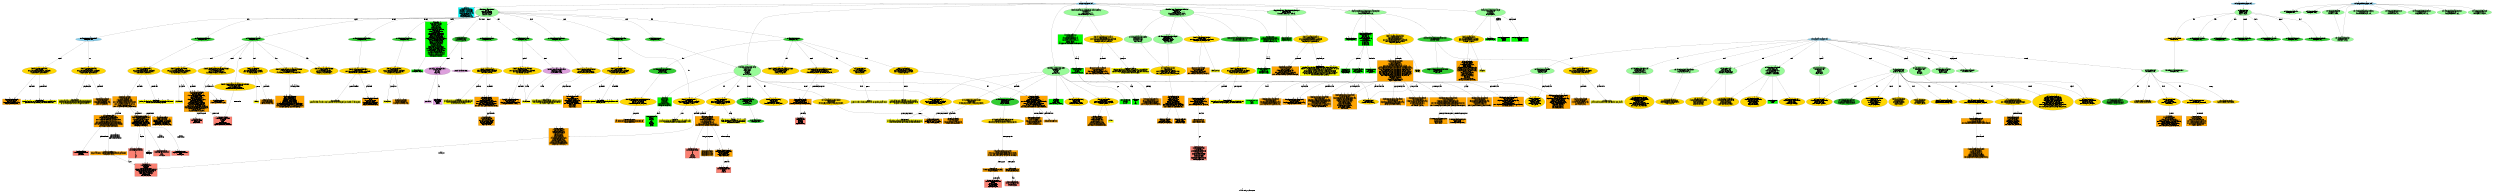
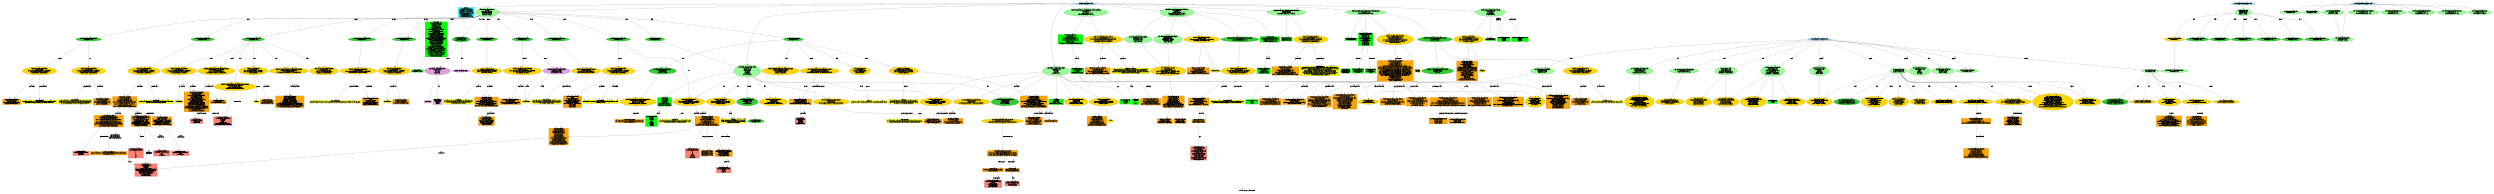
node "int vkk_engine_newCacheAndPools( vkk_engine_t* self);": fillcolor skyblue -> limegreen
edge "void my_app_draw(my_app_t* self);" -> "void vkk_renderer_clearDepth( vkk_renderer_t* self);": label "mipmap_mode" -> "optional"
edge "void vkk_renderer_end( vkk_renderer_t* self);" -> "void vkCmdEndRenderPass( VkCommandBuffer commandBuffer);": label "pMemory" -> "second"
